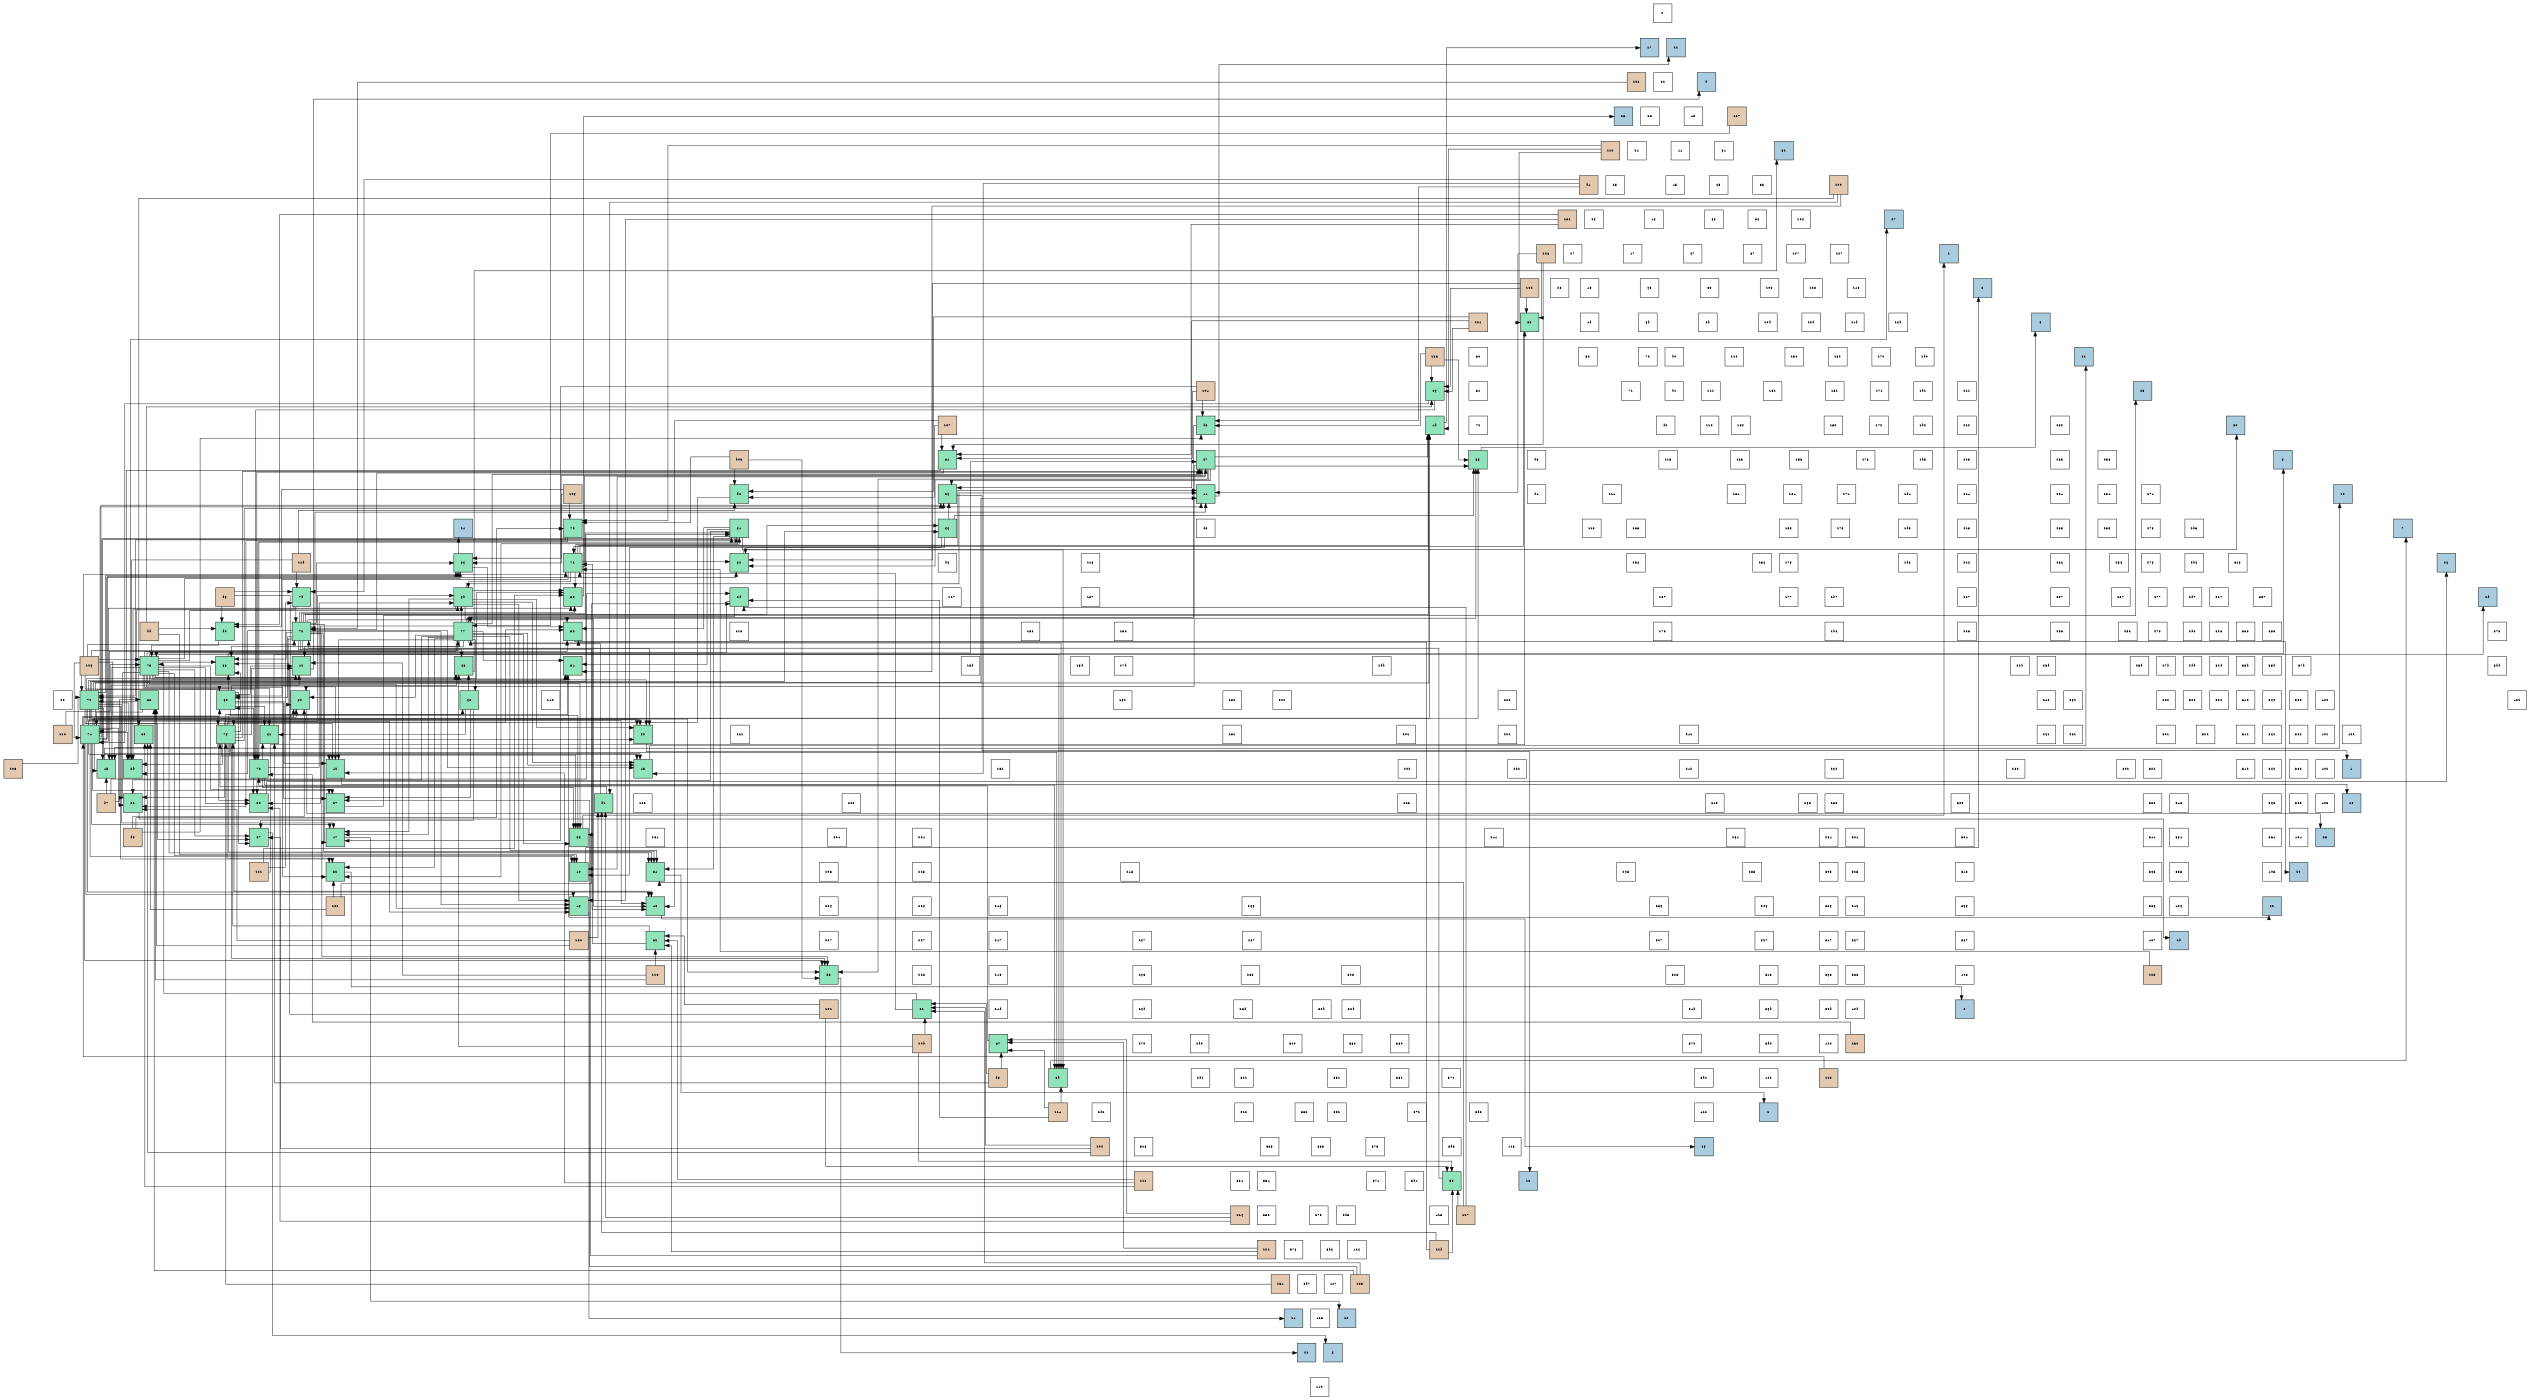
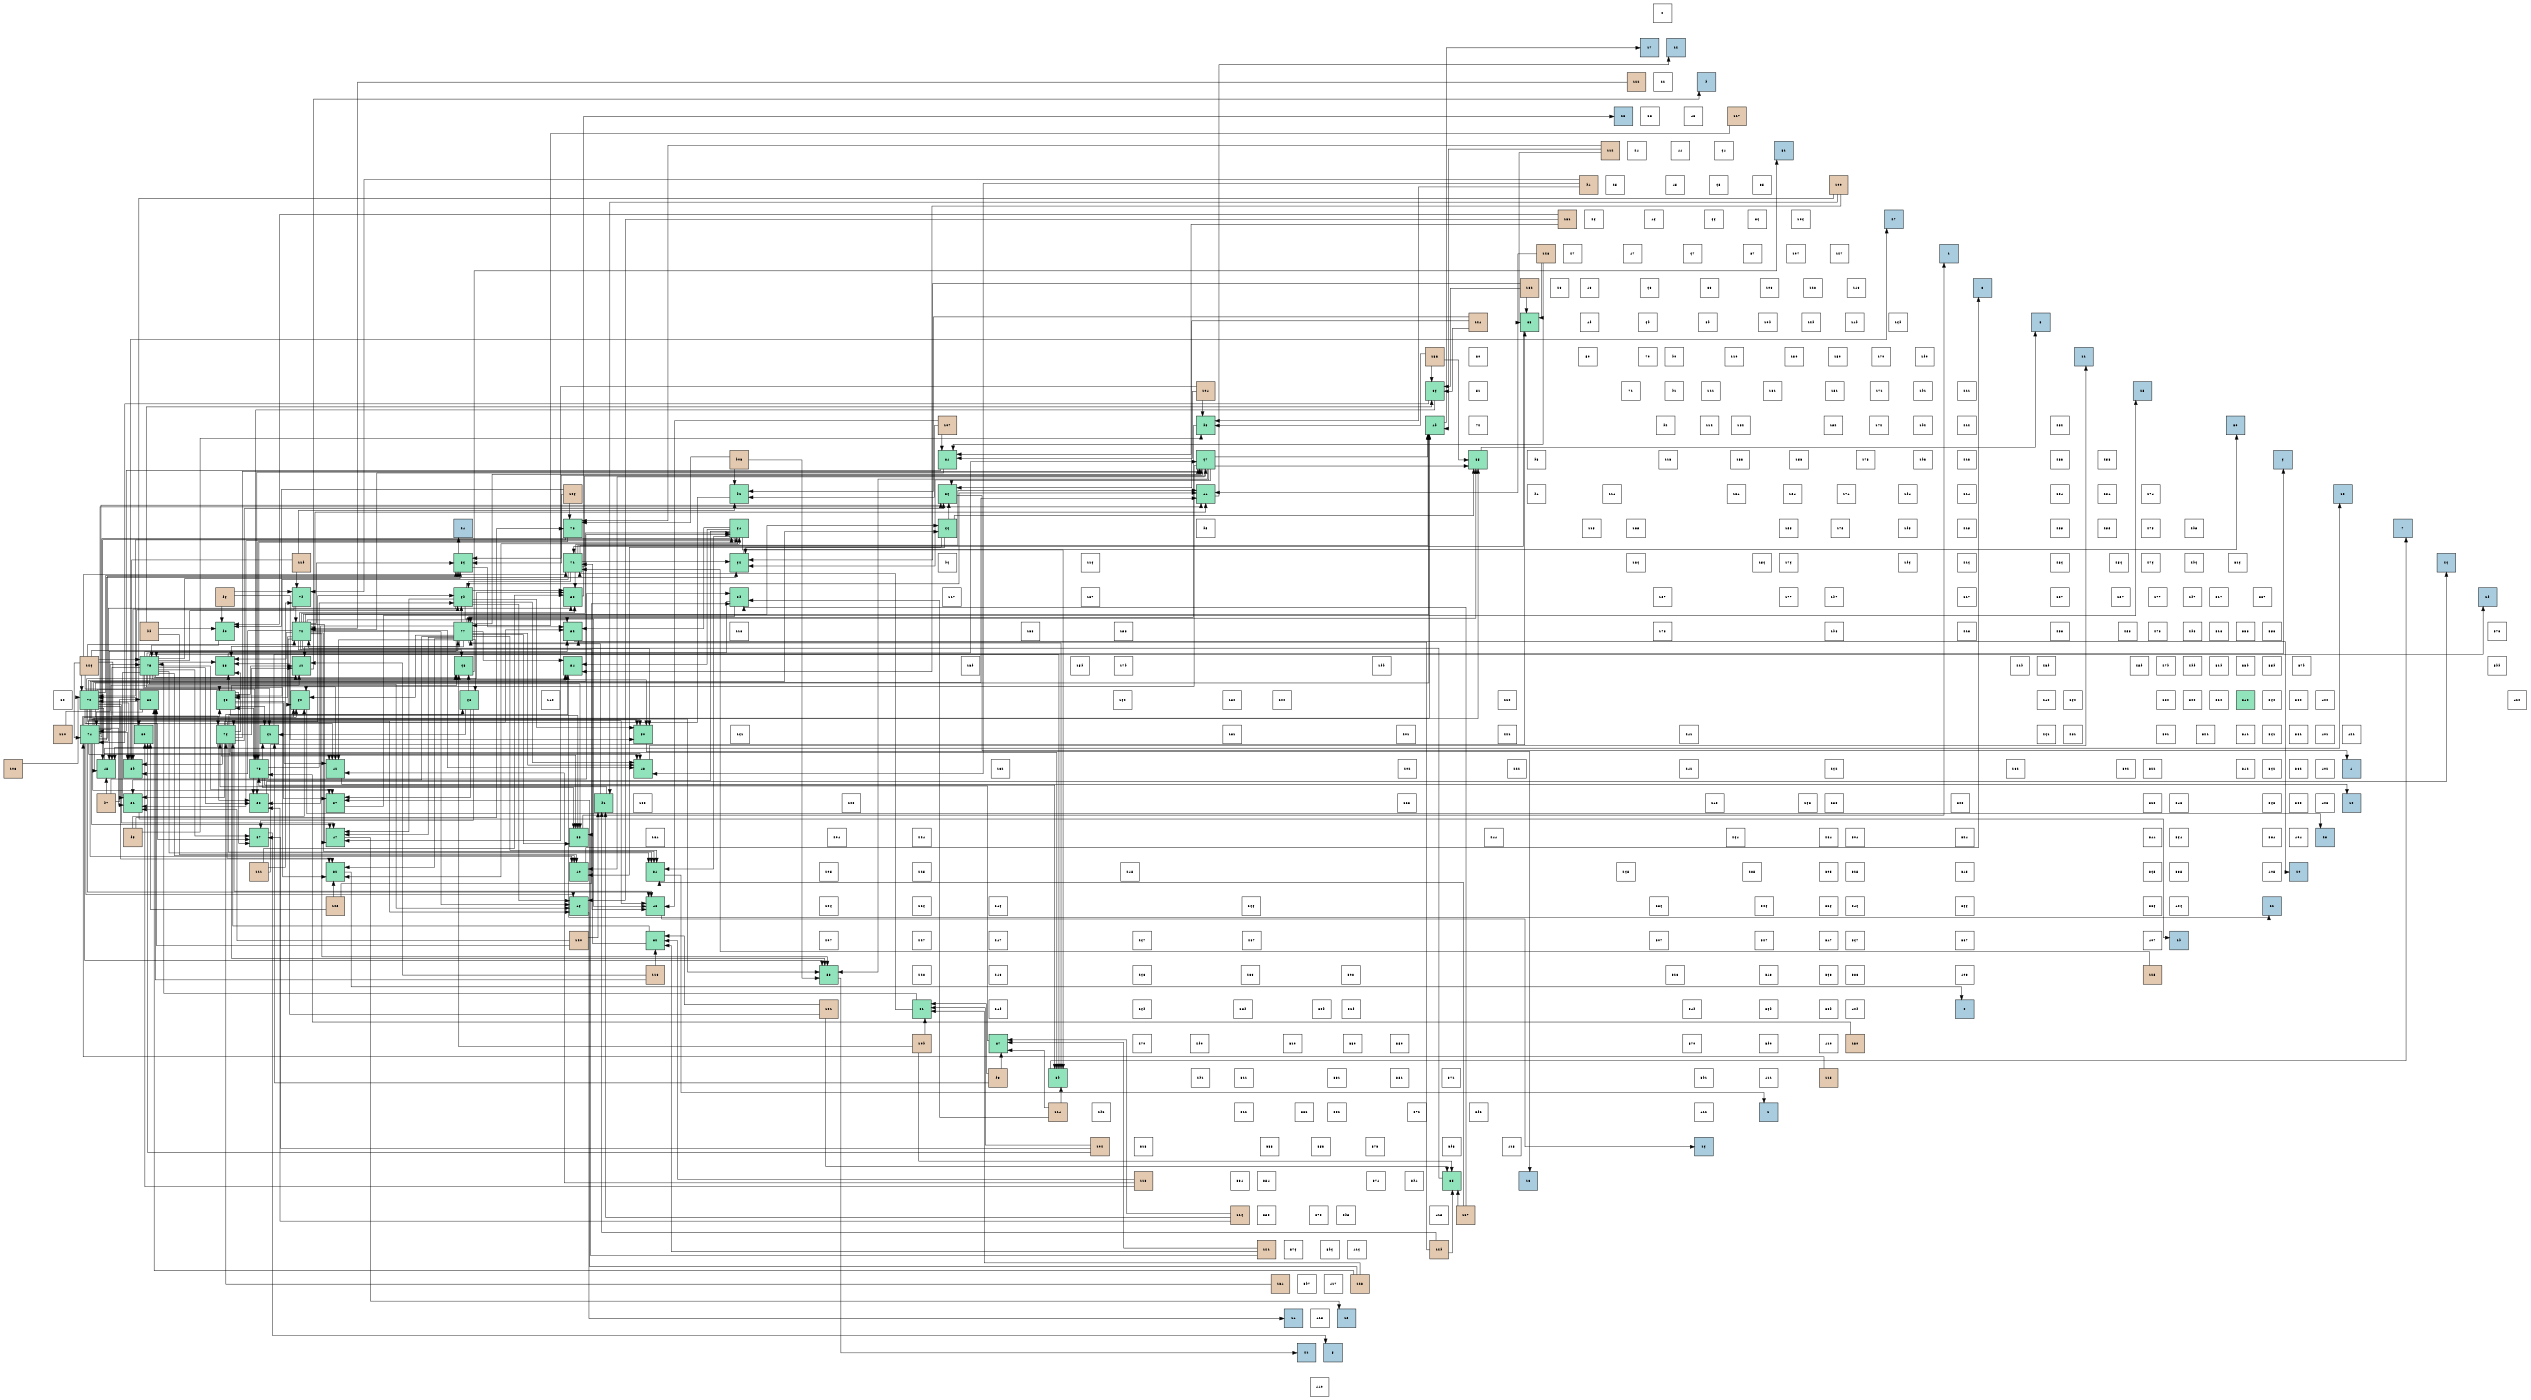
node "340": fillcolor #ffffff -> #91e3bb
